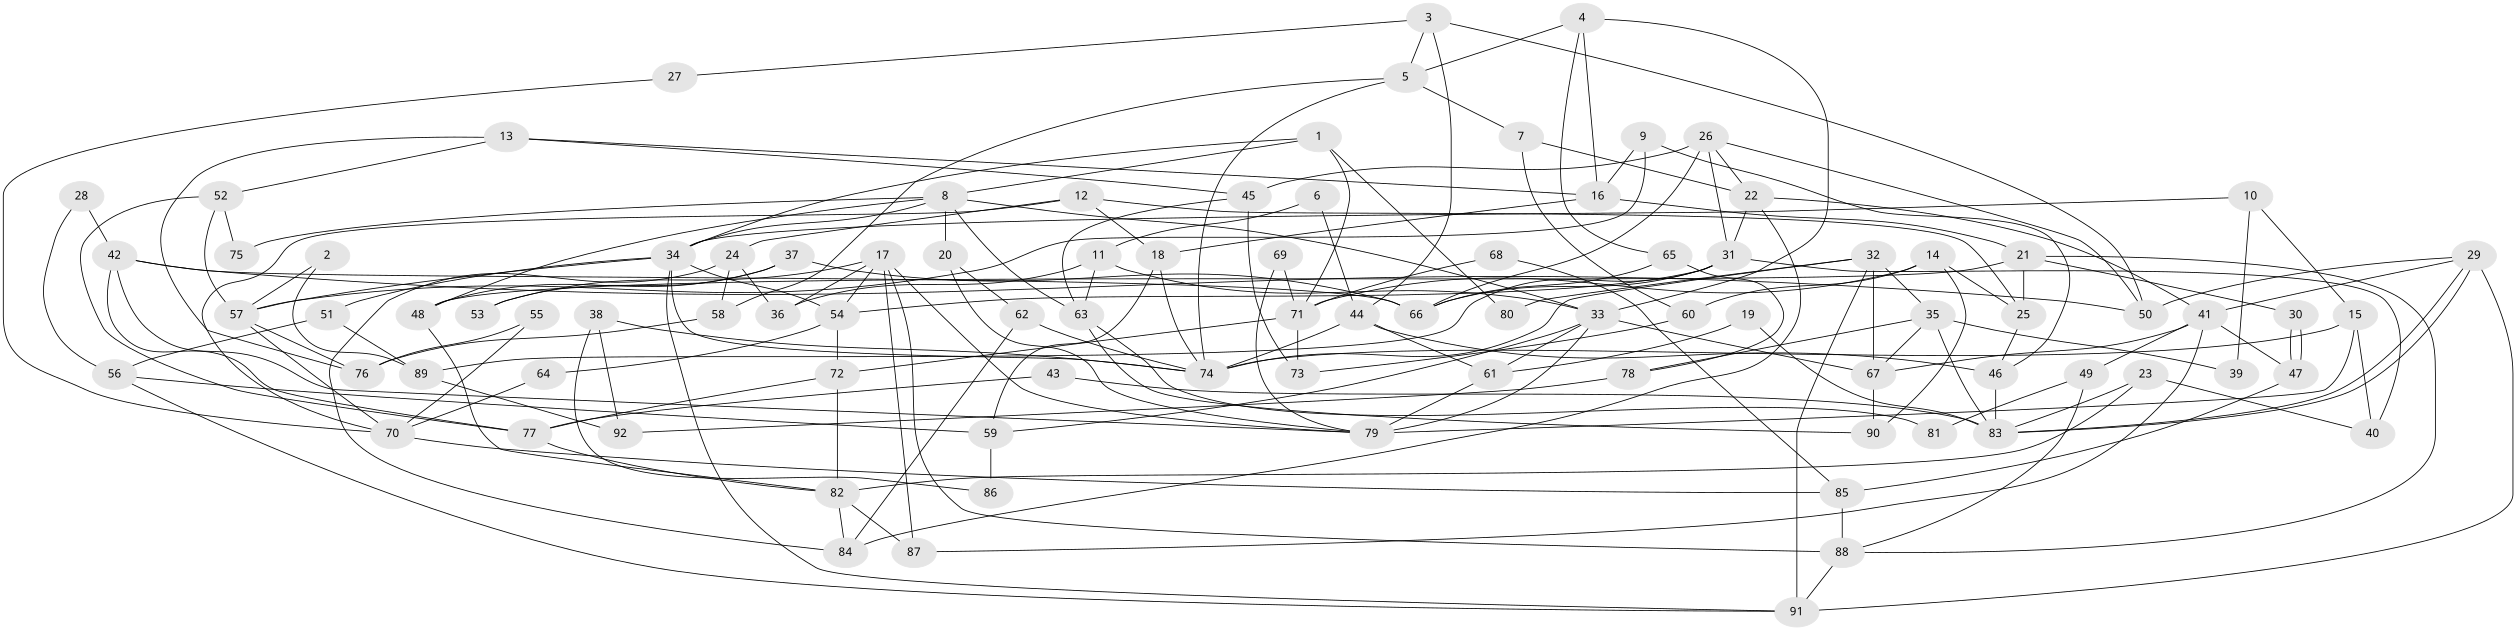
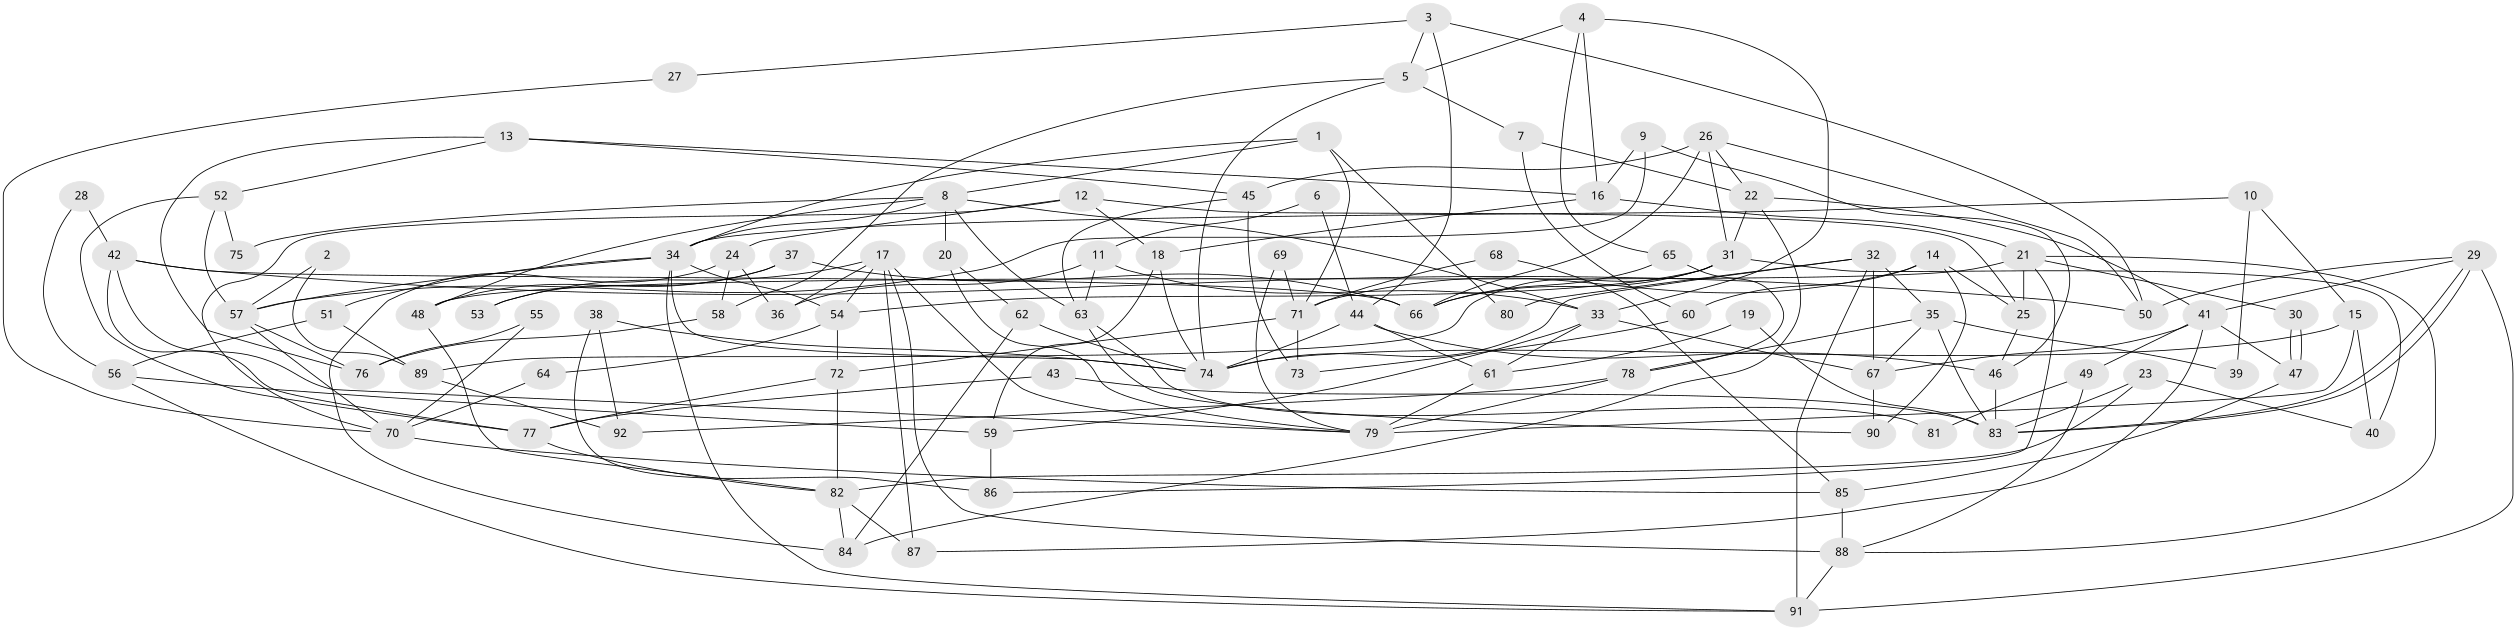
edge "33" -- "79": now "78" -- "79"
edge "21" -- "86": added
